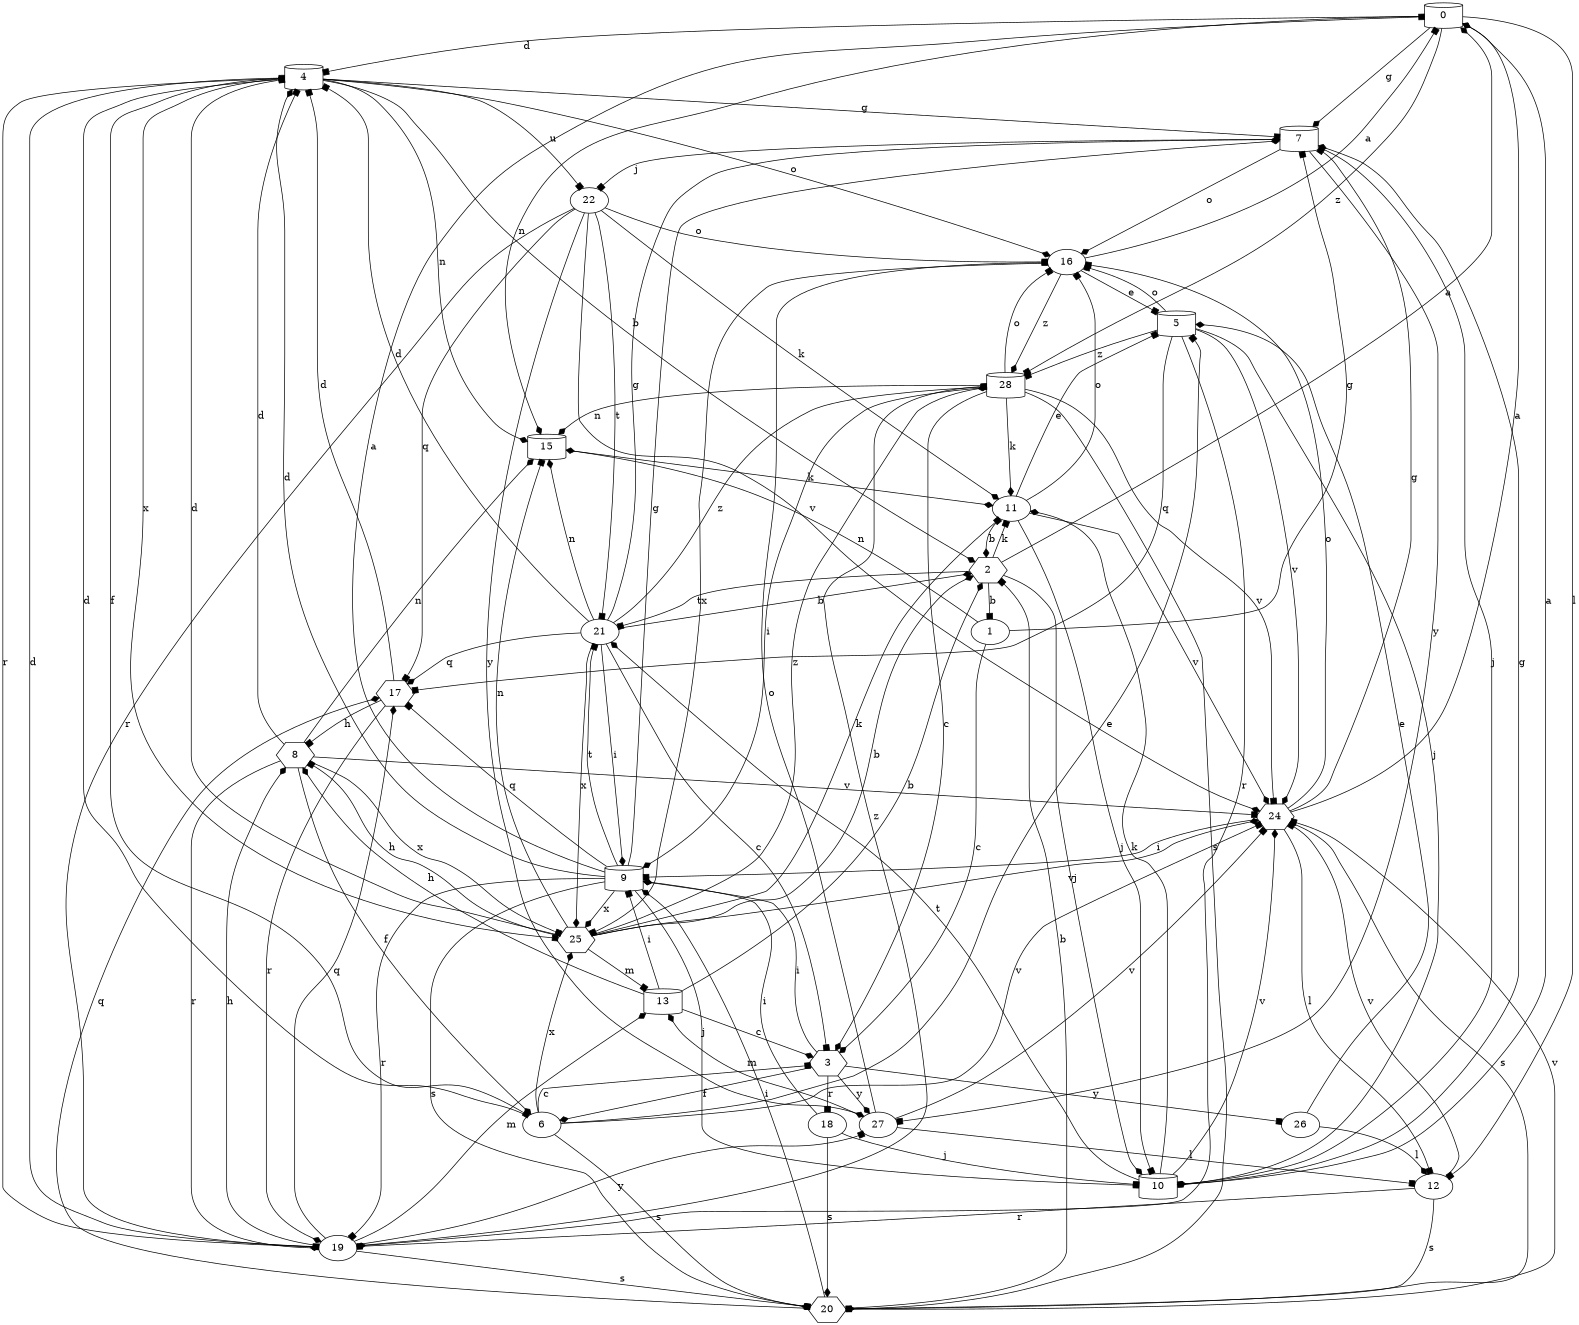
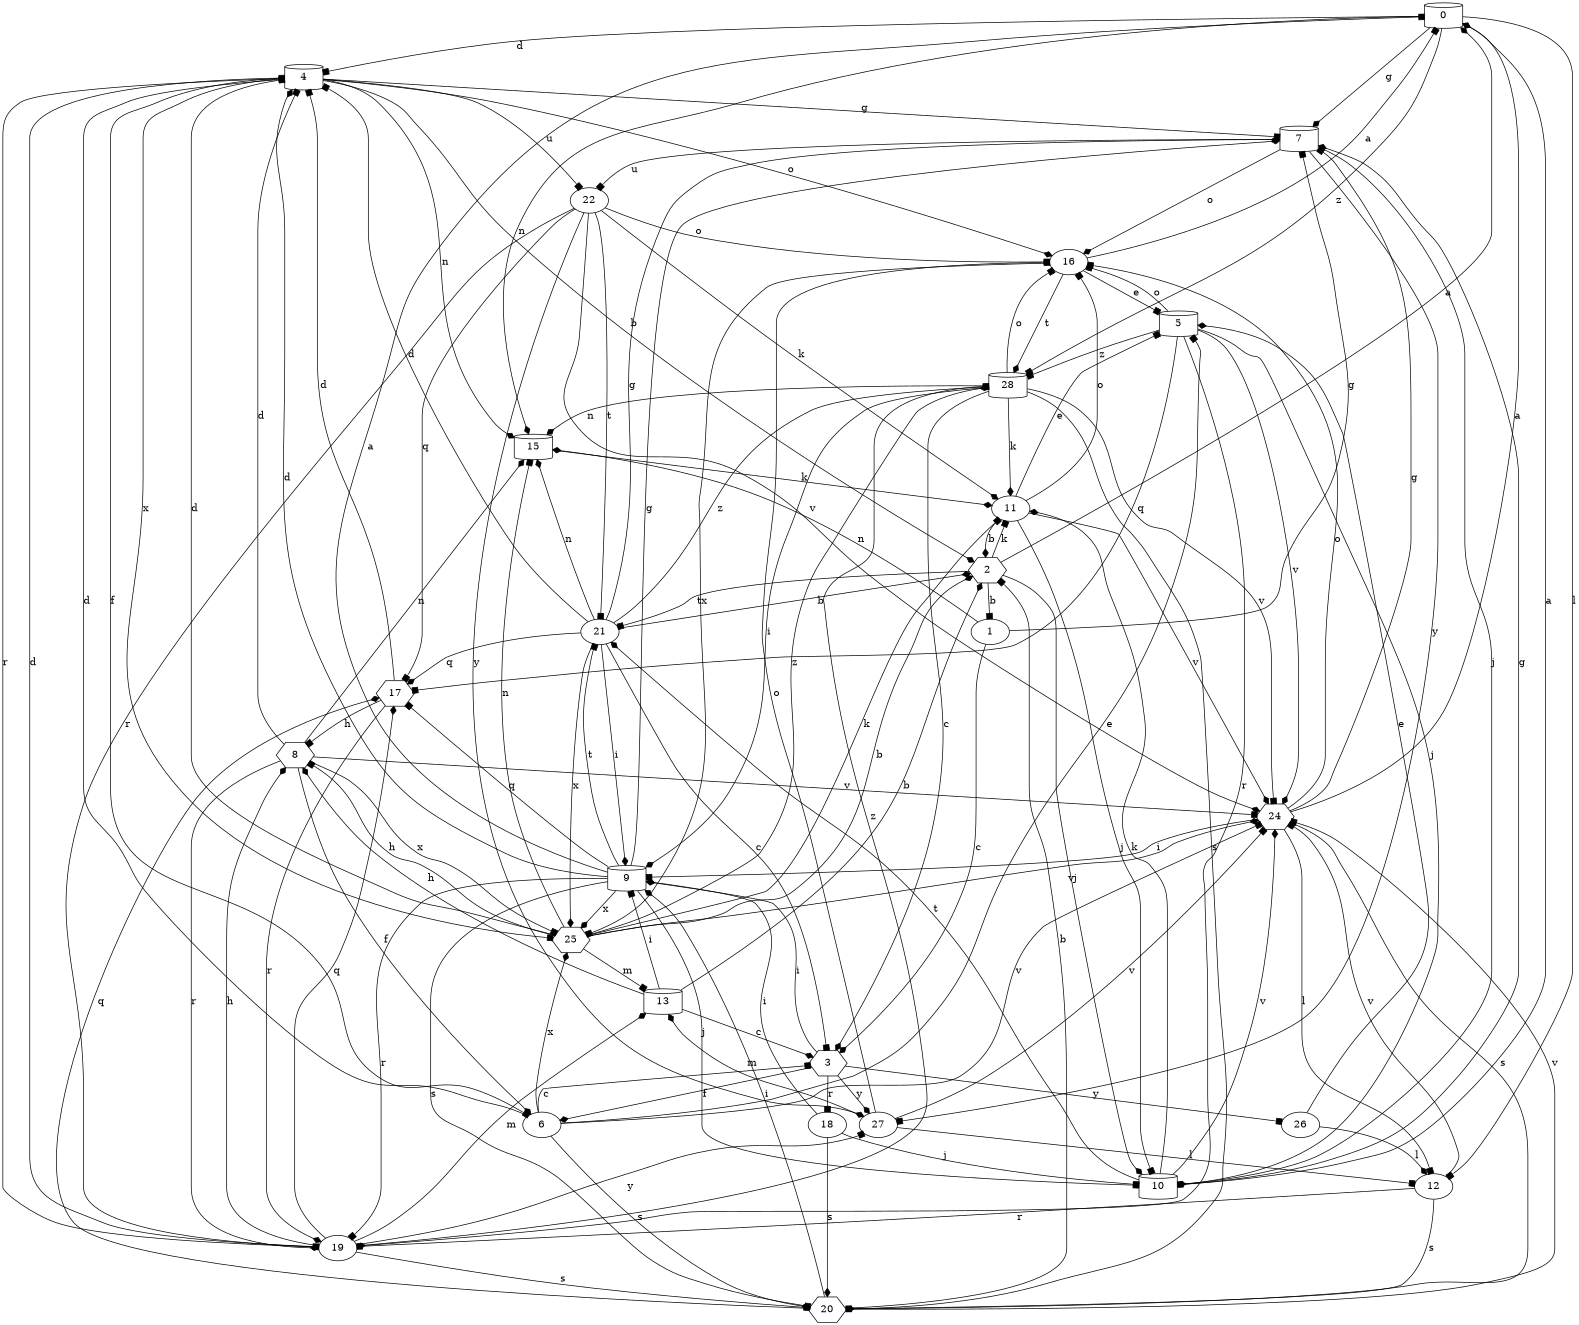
edge "7" -> "22": label "j" -> "u"
edge "16" -> "28": label "z" -> "t"
